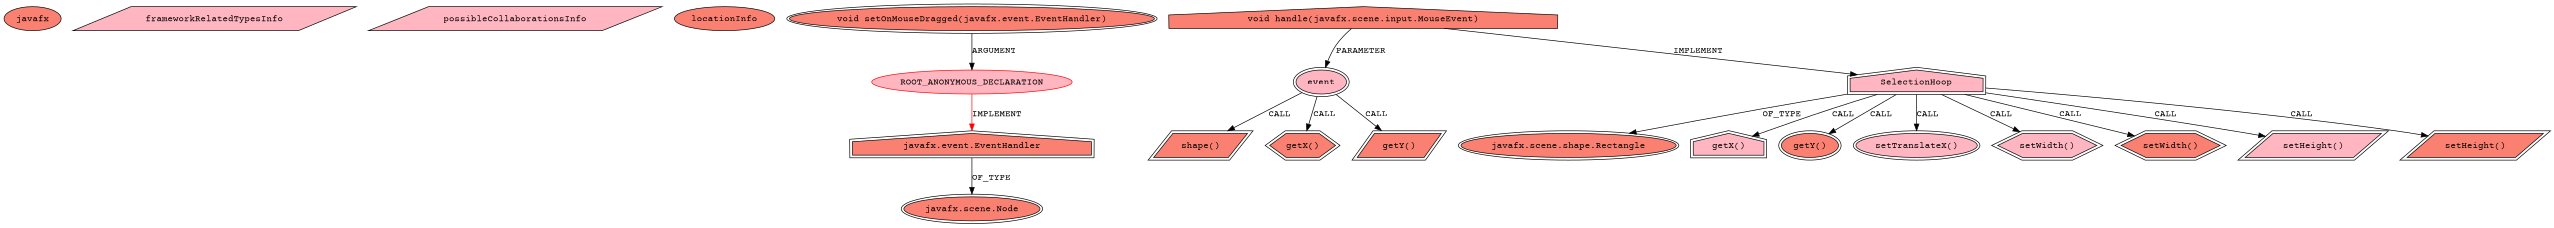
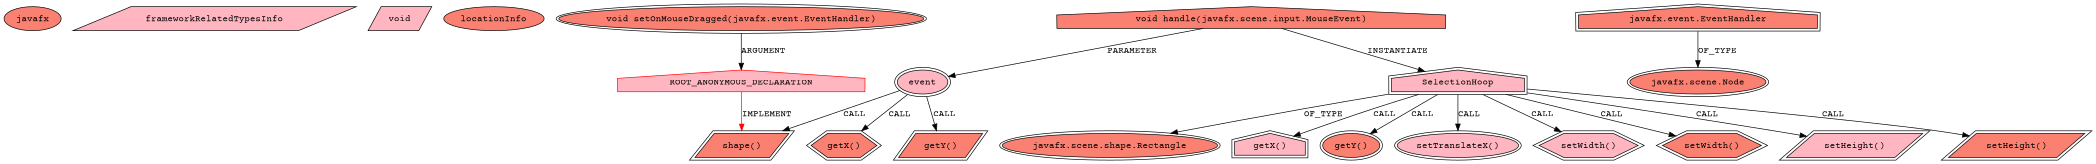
node "possibleCollaborationsInfo": label "possibleCollaborationsInfo" -> "void"
edge "void handle(javafx.scene.input.MouseEvent)" -> "SelectionHoop": label "IMPLEMENT" -> "INSTANTIATE"
node "ROOT_ANONYMOUS_DECLARATION": shape ellipse -> house
edge "ROOT_ANONYMOUS_DECLARATION" -> "javafx.event.EventHandler": now "ROOT_ANONYMOUS_DECLARATION" -> "shape()"
